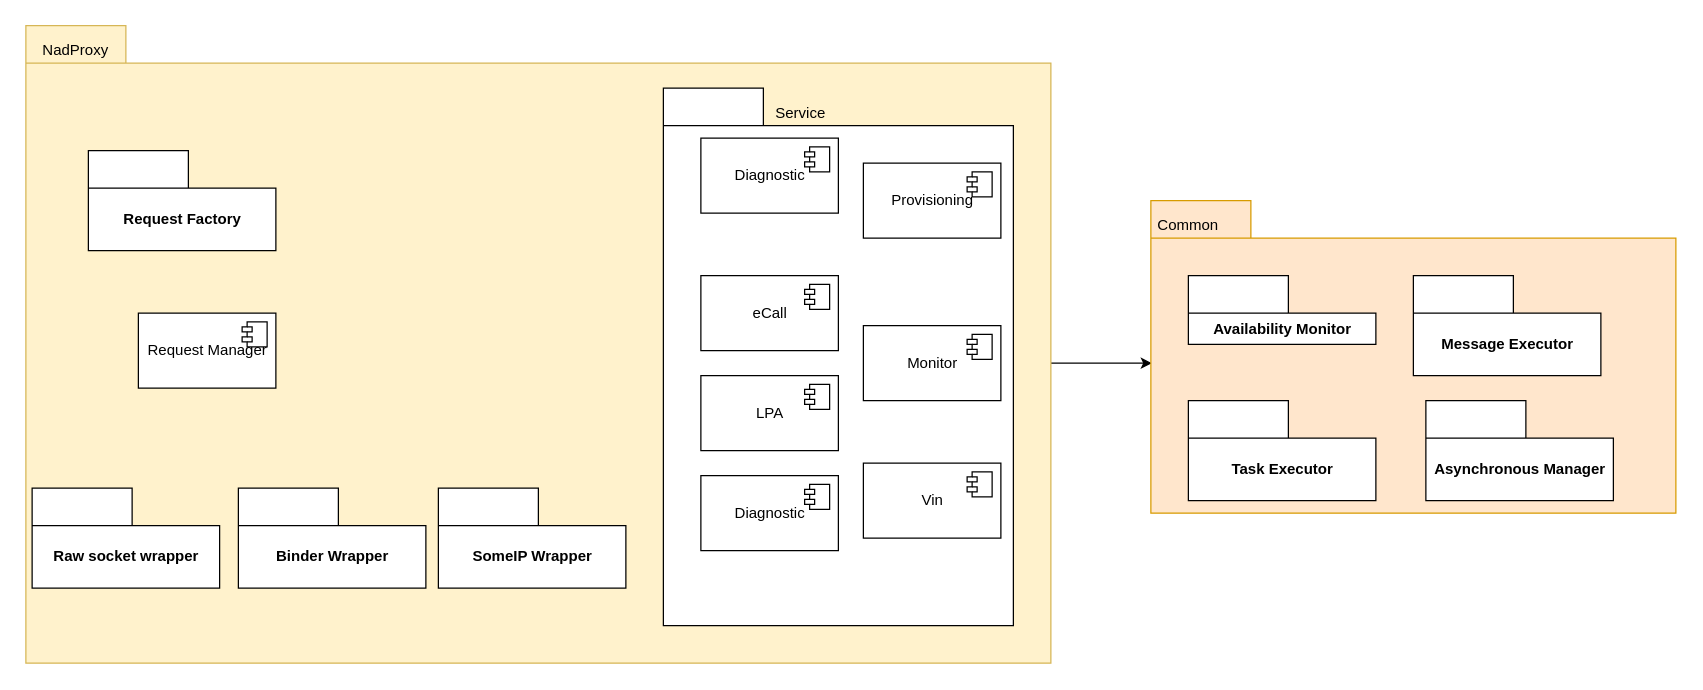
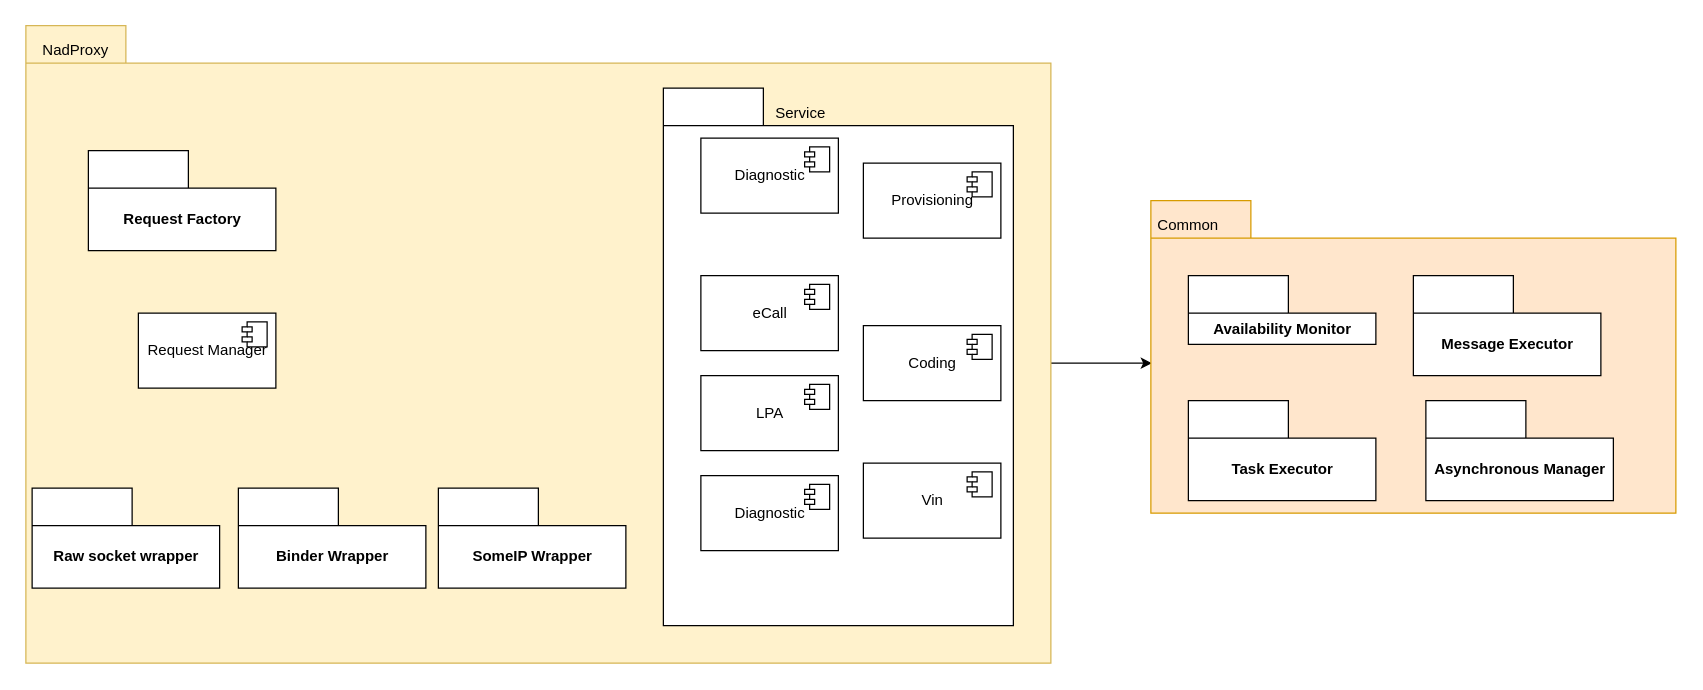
node "Monitor": label "Monitor" -> "Coding"
